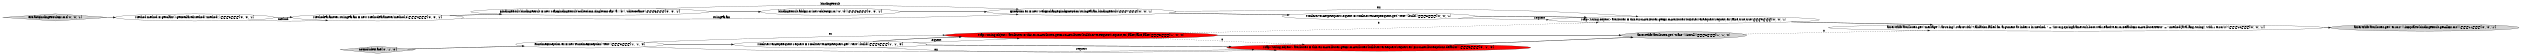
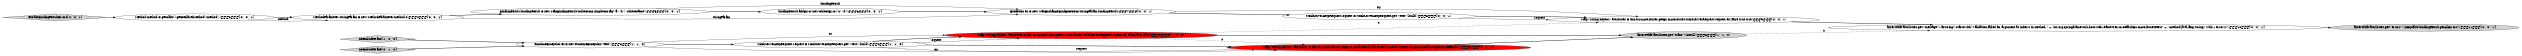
node "notIncludeTrace['1', '0', '0']": added
